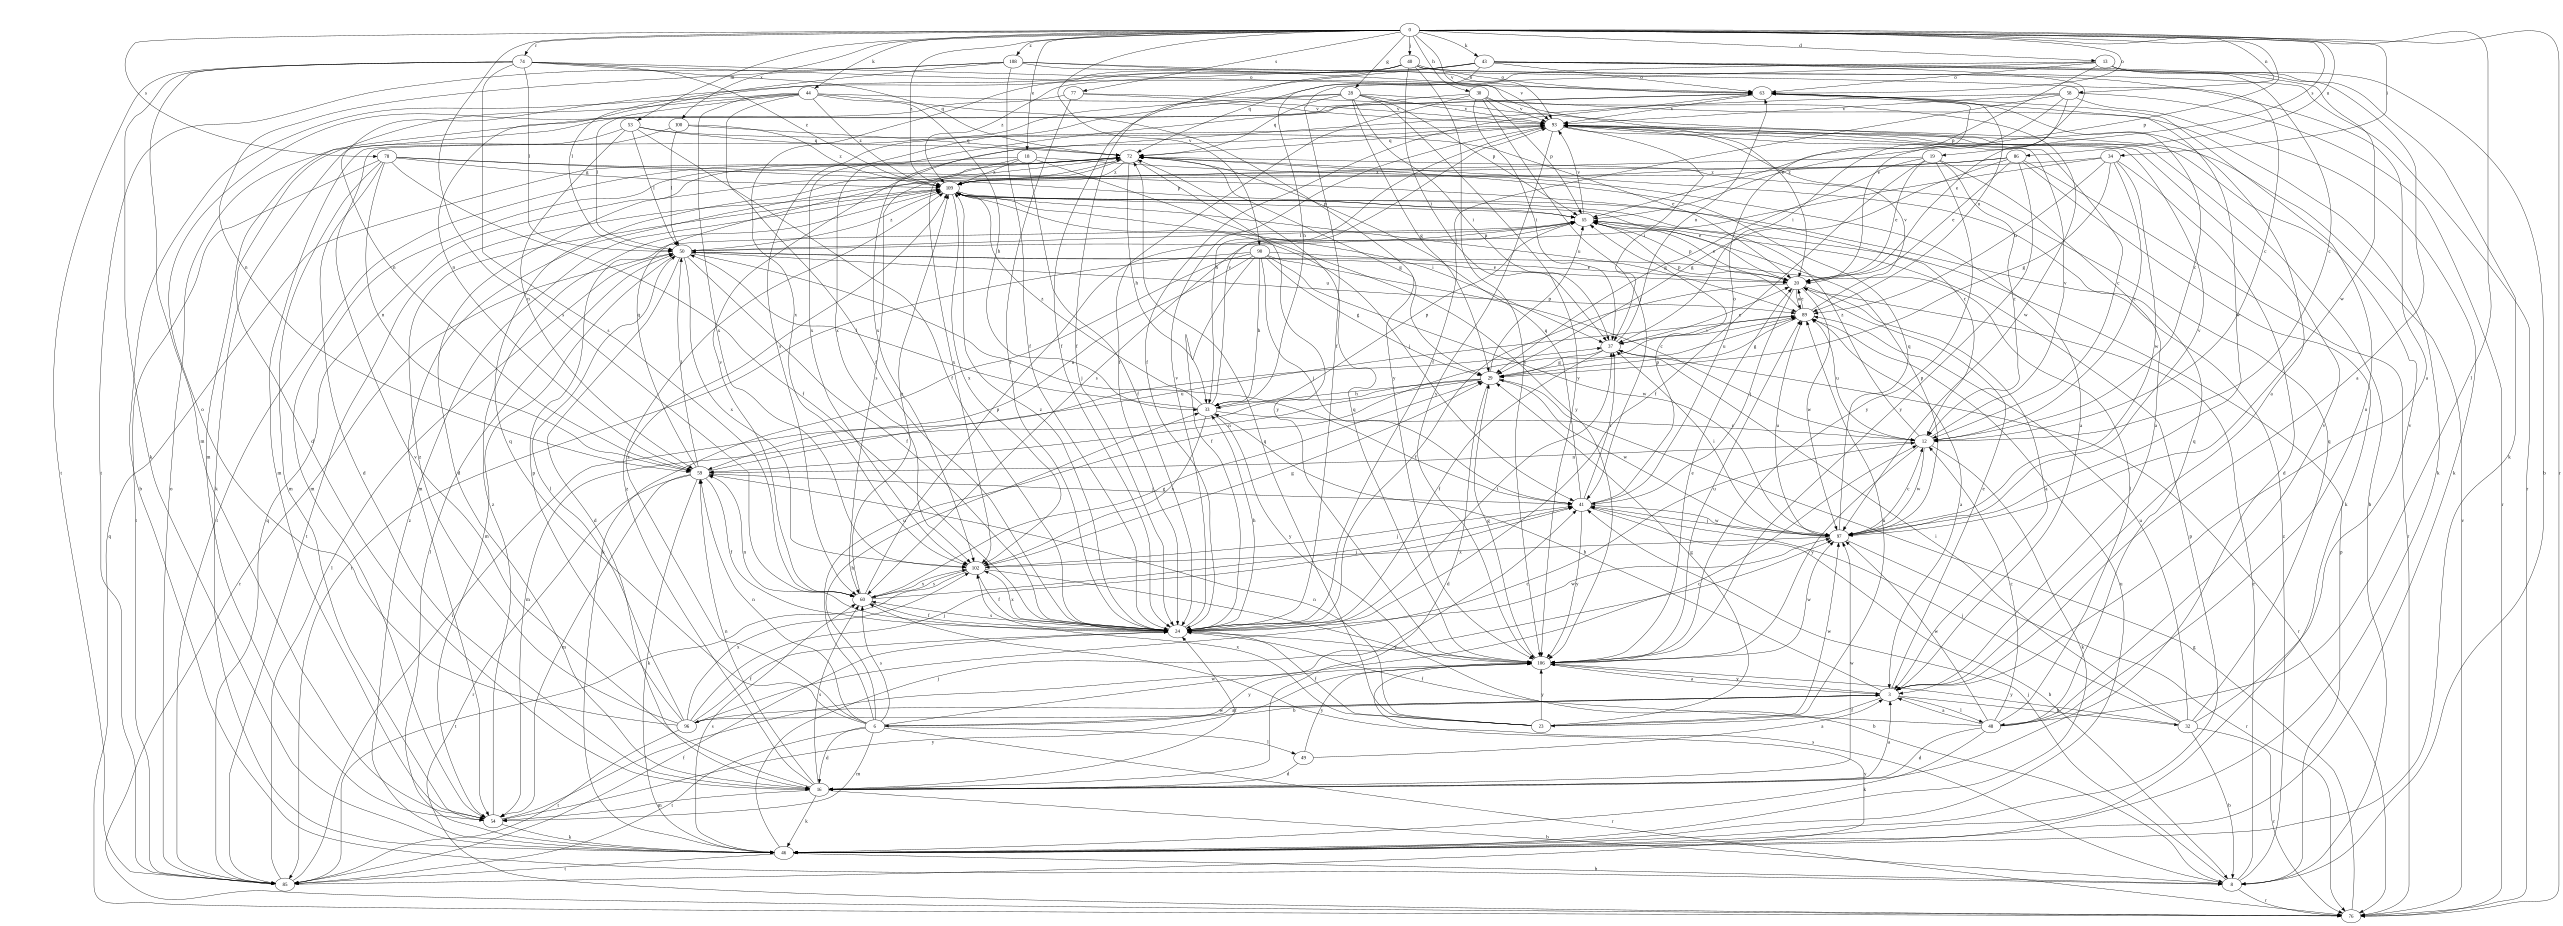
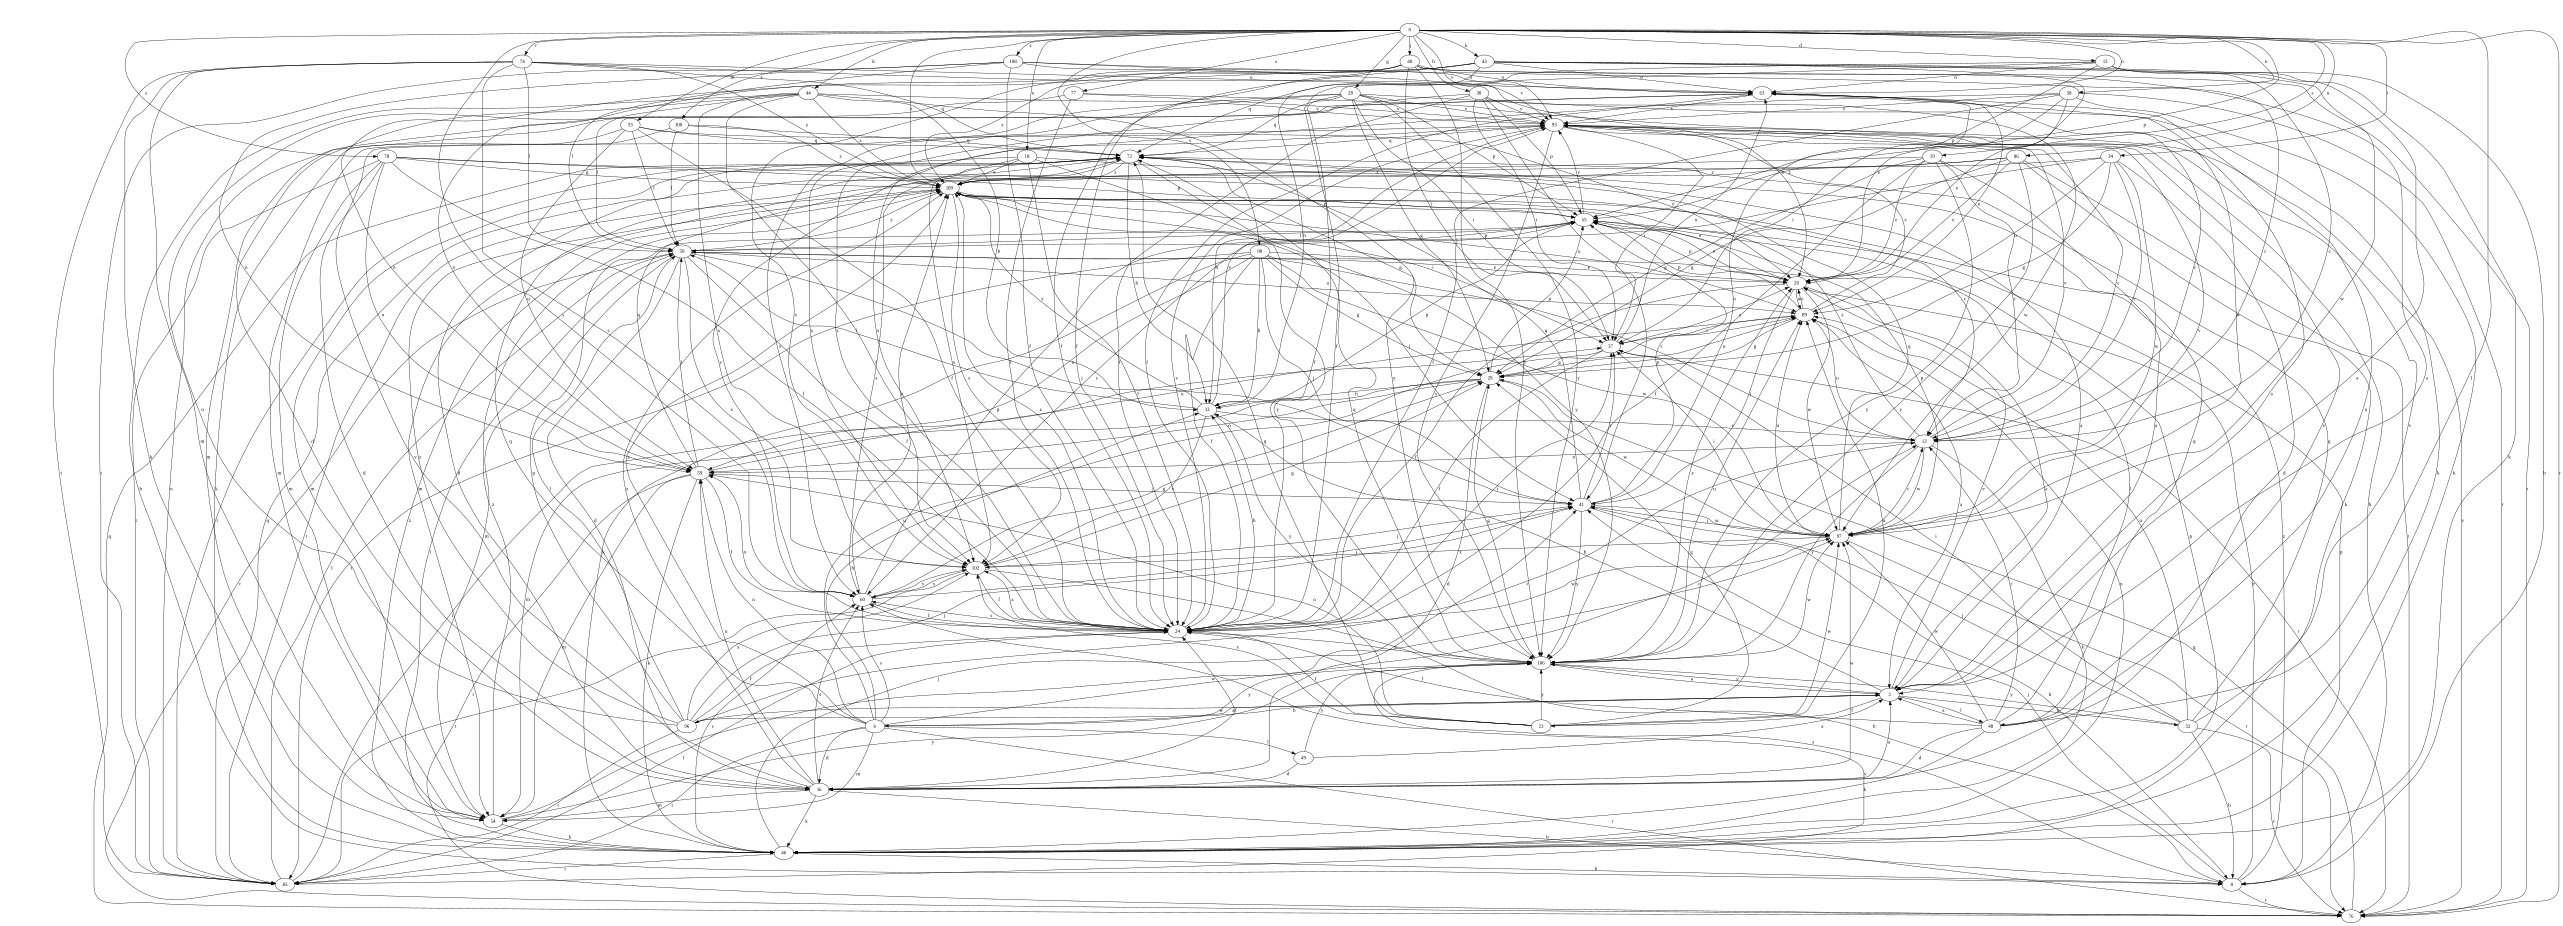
edge "28" -> "24": added, label "f"
